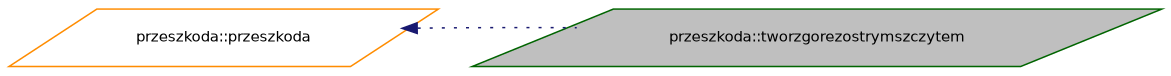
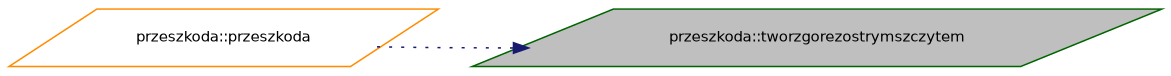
edge "przeszkoda::tworzgorezostrymszczytem" -> "przeszkoda::przeszkoda": reversed
